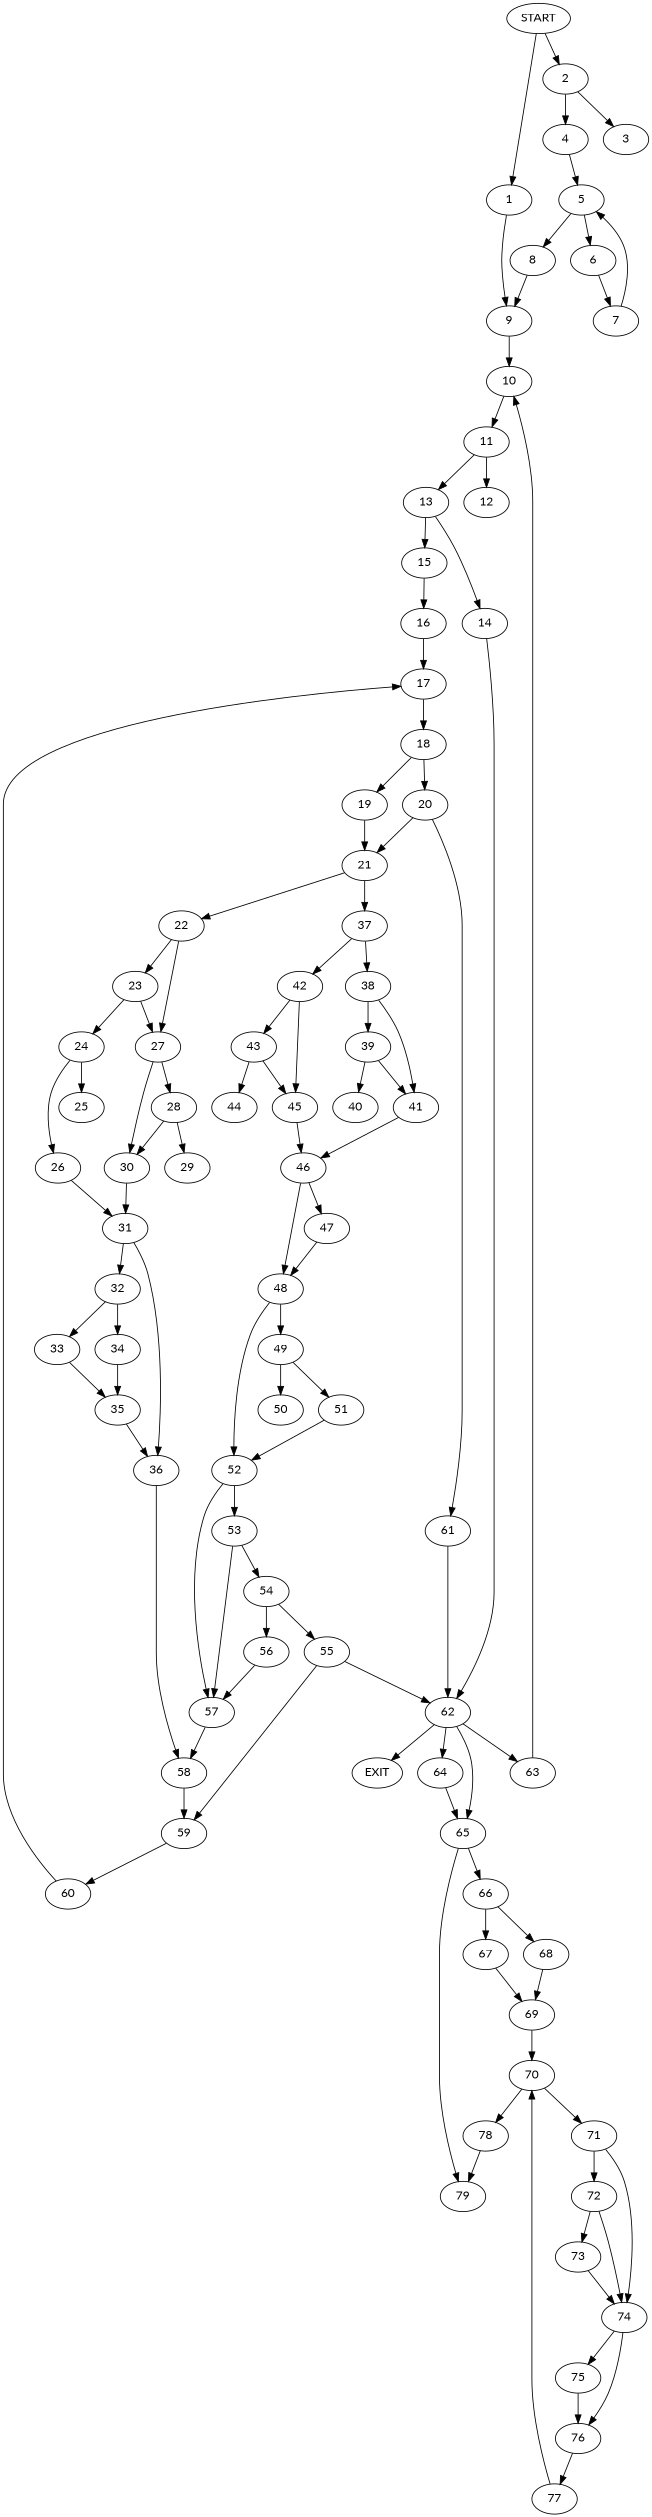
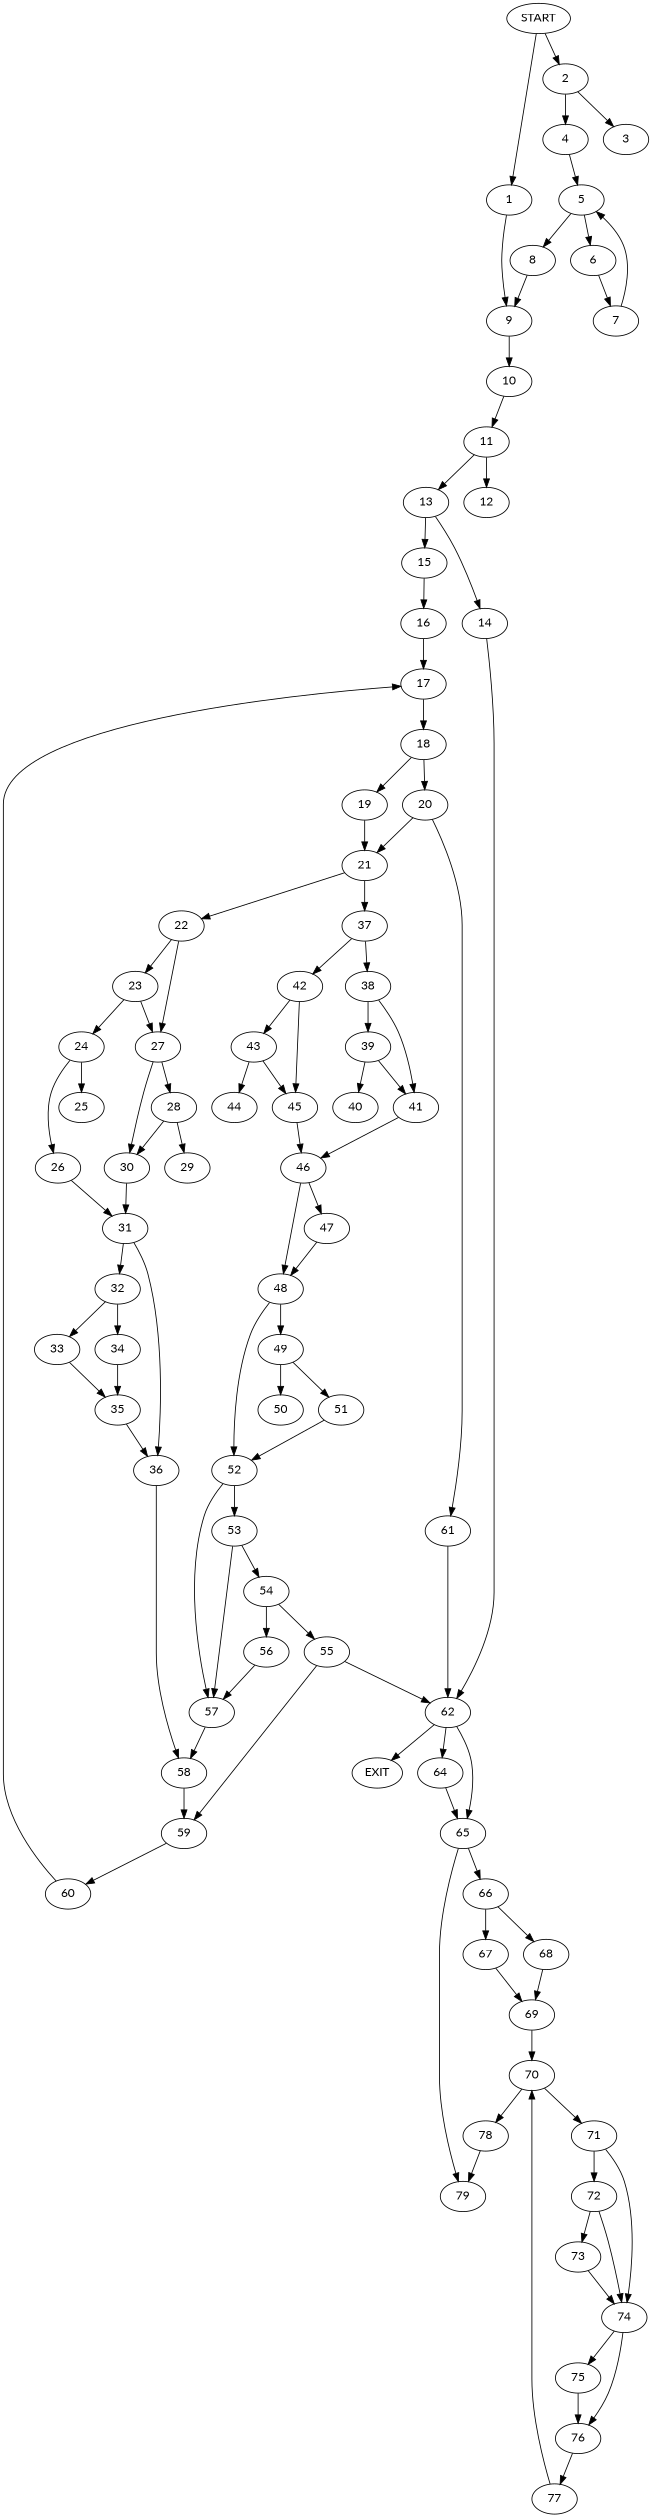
node "63": removed
